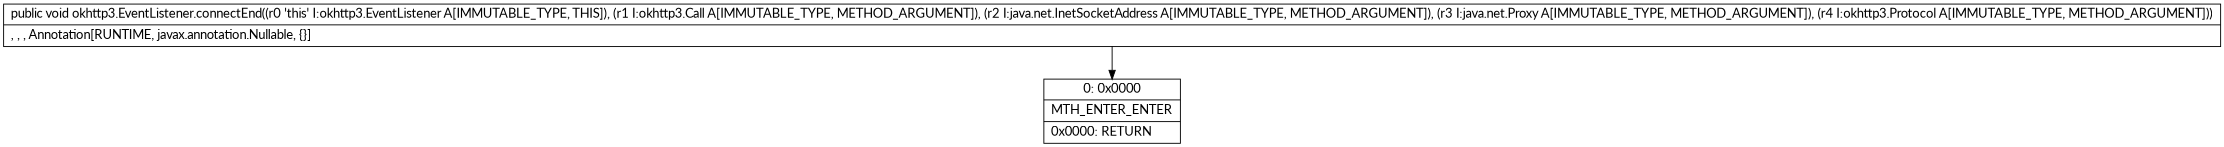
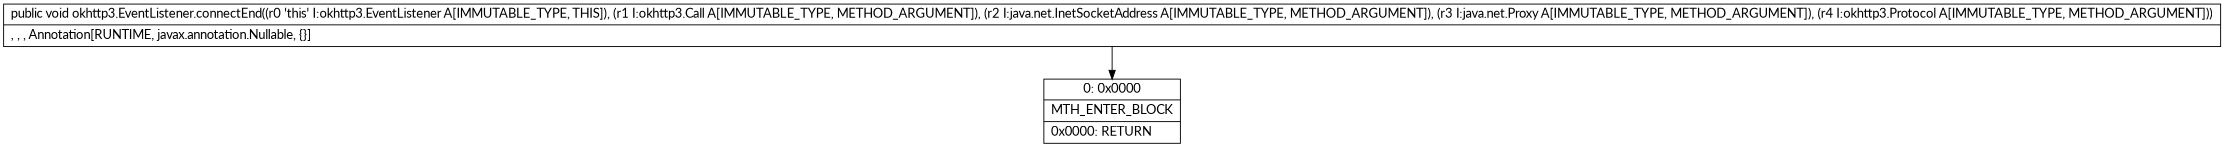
node "0: 0x0000": text "MTH_ENTER_ENTER" -> "MTH_ENTER_BLOCK"
